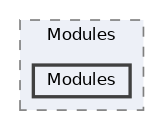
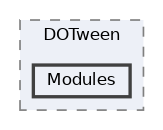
cluster "Modules": label "Modules" -> "DOTween"
